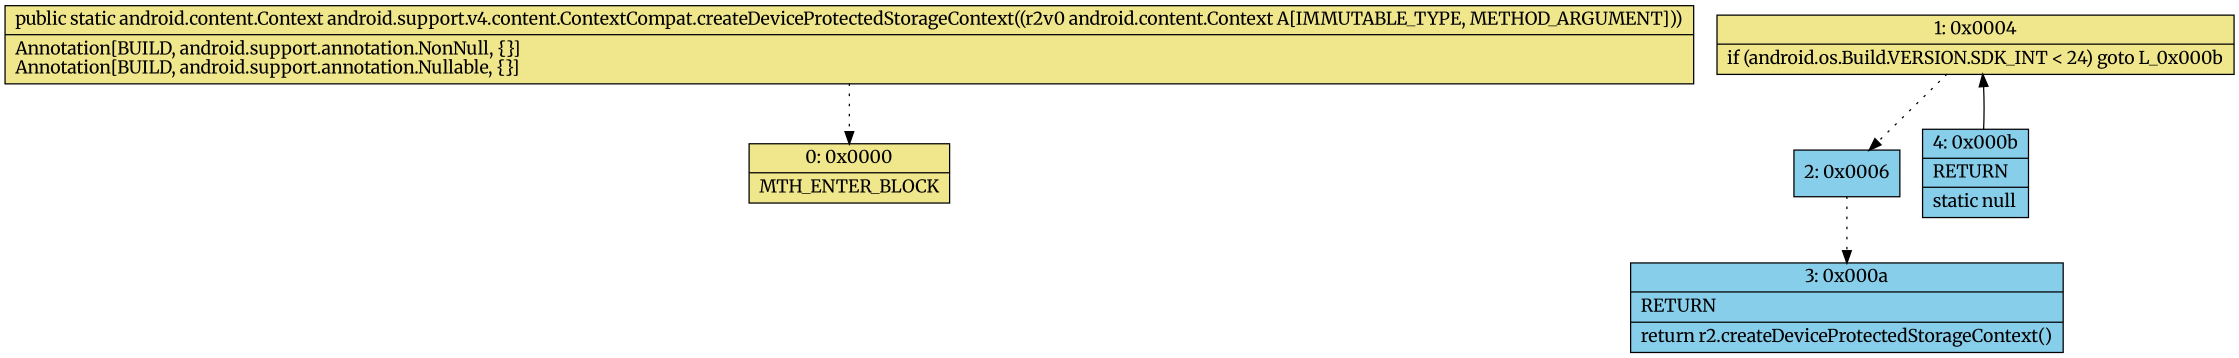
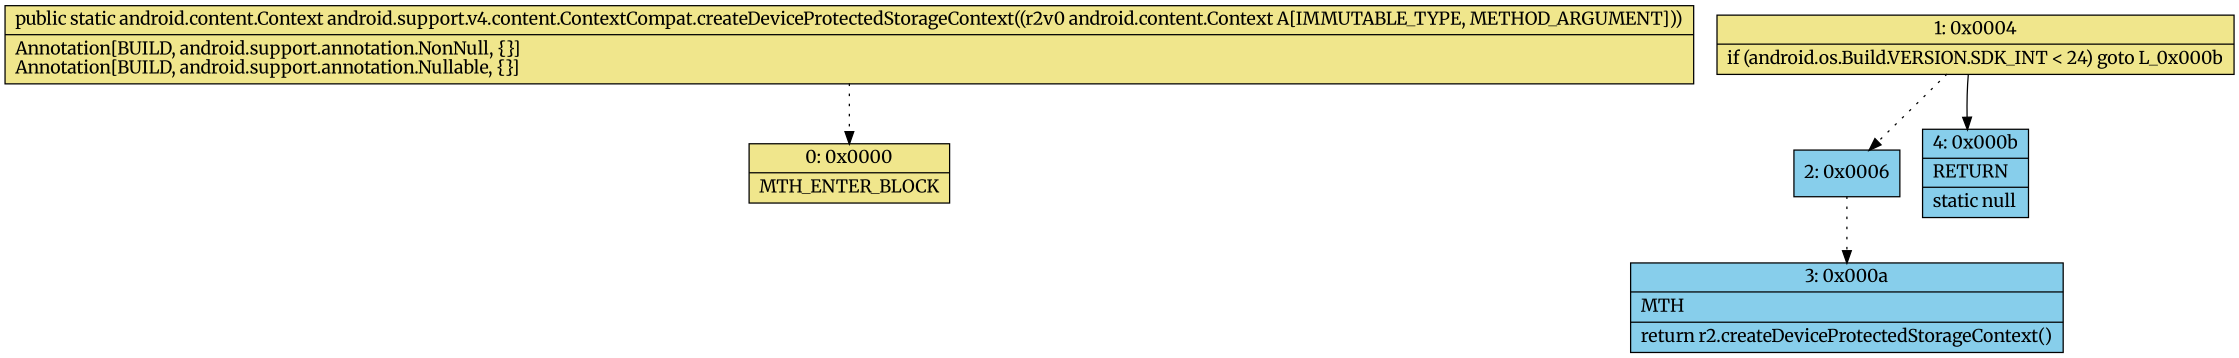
edge "4: 0x000b" -> "1: 0x0004": reversed
node "3: 0x000a": text "RETURN" -> "MTH"
